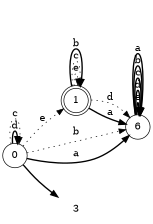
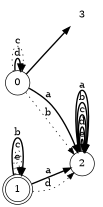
node "6": label "6" -> "2"
edge "0" -> "1": removed, label "e"
